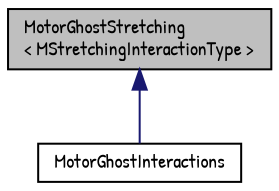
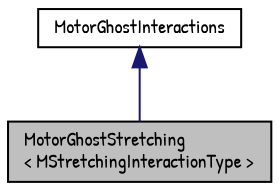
edge "MotorGhostInteractions" -> "MotorGhostStretching < MStretchingInteractionType >": reversed
